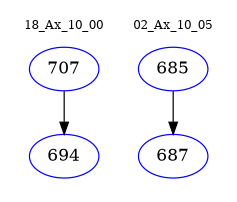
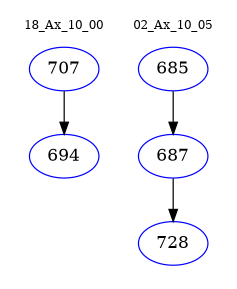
node "728": added
